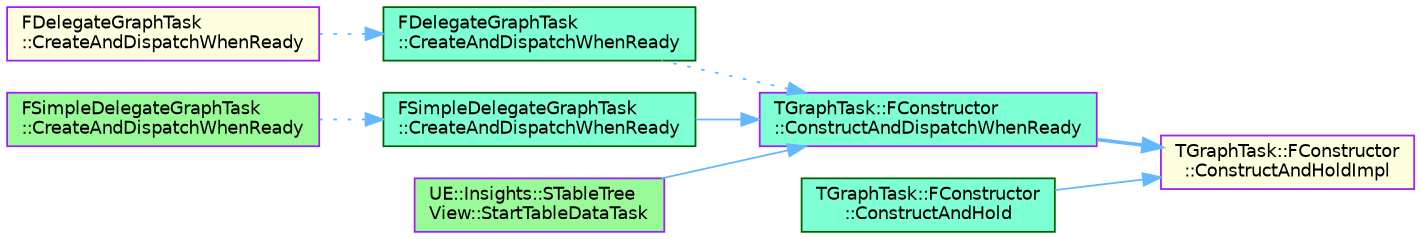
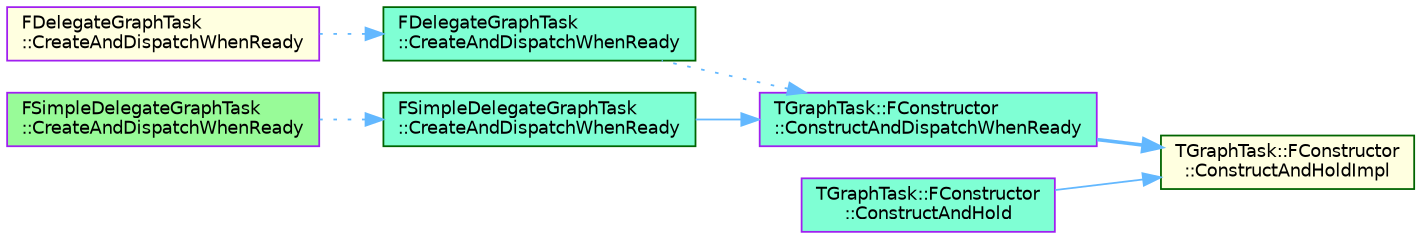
node "TGraphTask::FConstructor ::ConstructAndHoldImpl": color purple -> darkgreen
node "UE::Insights::STableTree View::StartTableDataTask": removed
node "TGraphTask::FConstructor ::ConstructAndHold": color darkgreen -> purple
